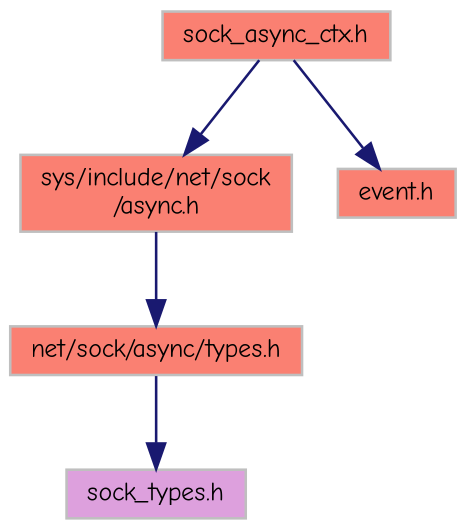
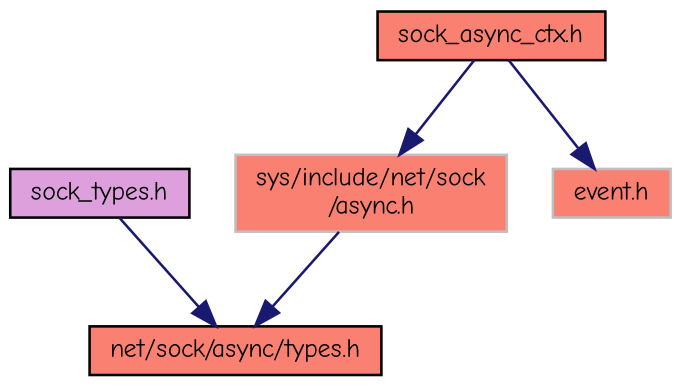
node "sock_async_ctx.h": color grey75 -> black
node "net/sock/async/types.h": color grey75 -> black
edge "net/sock/async/types.h" -> "sock_types.h": reversed
node "sock_types.h": color grey75 -> black
